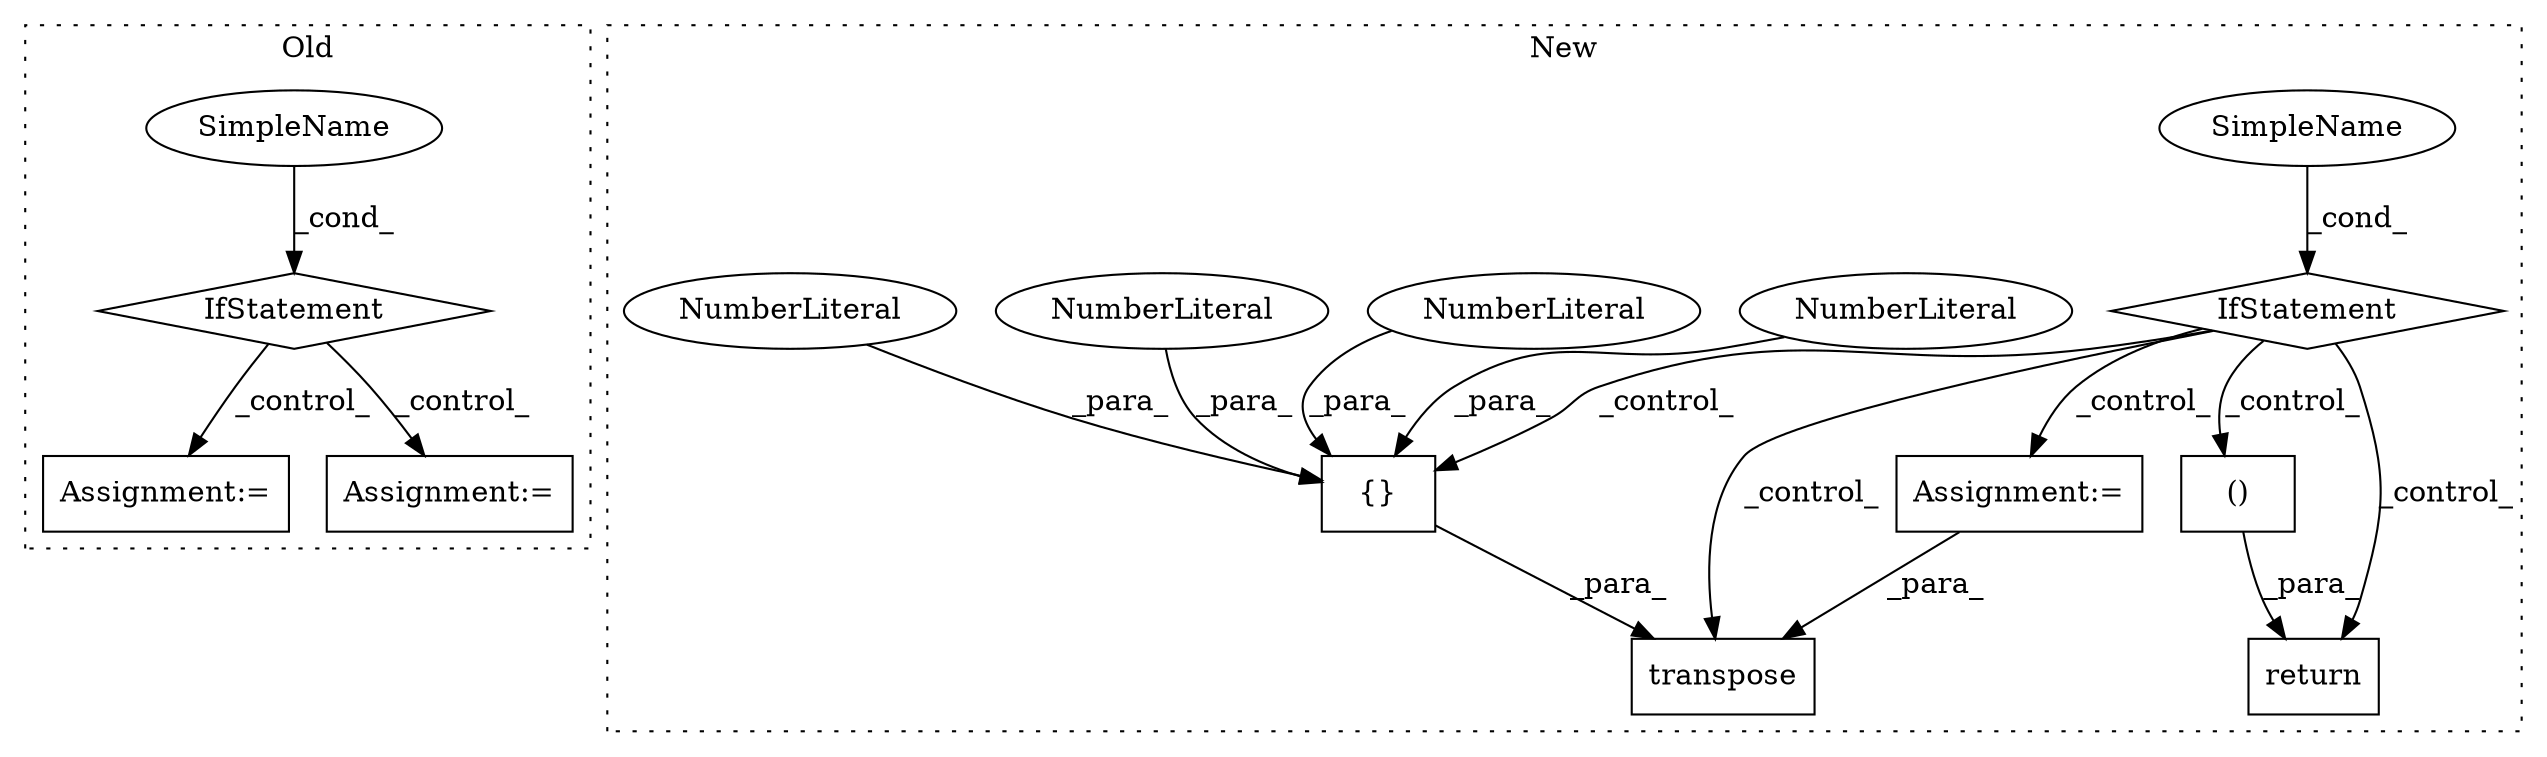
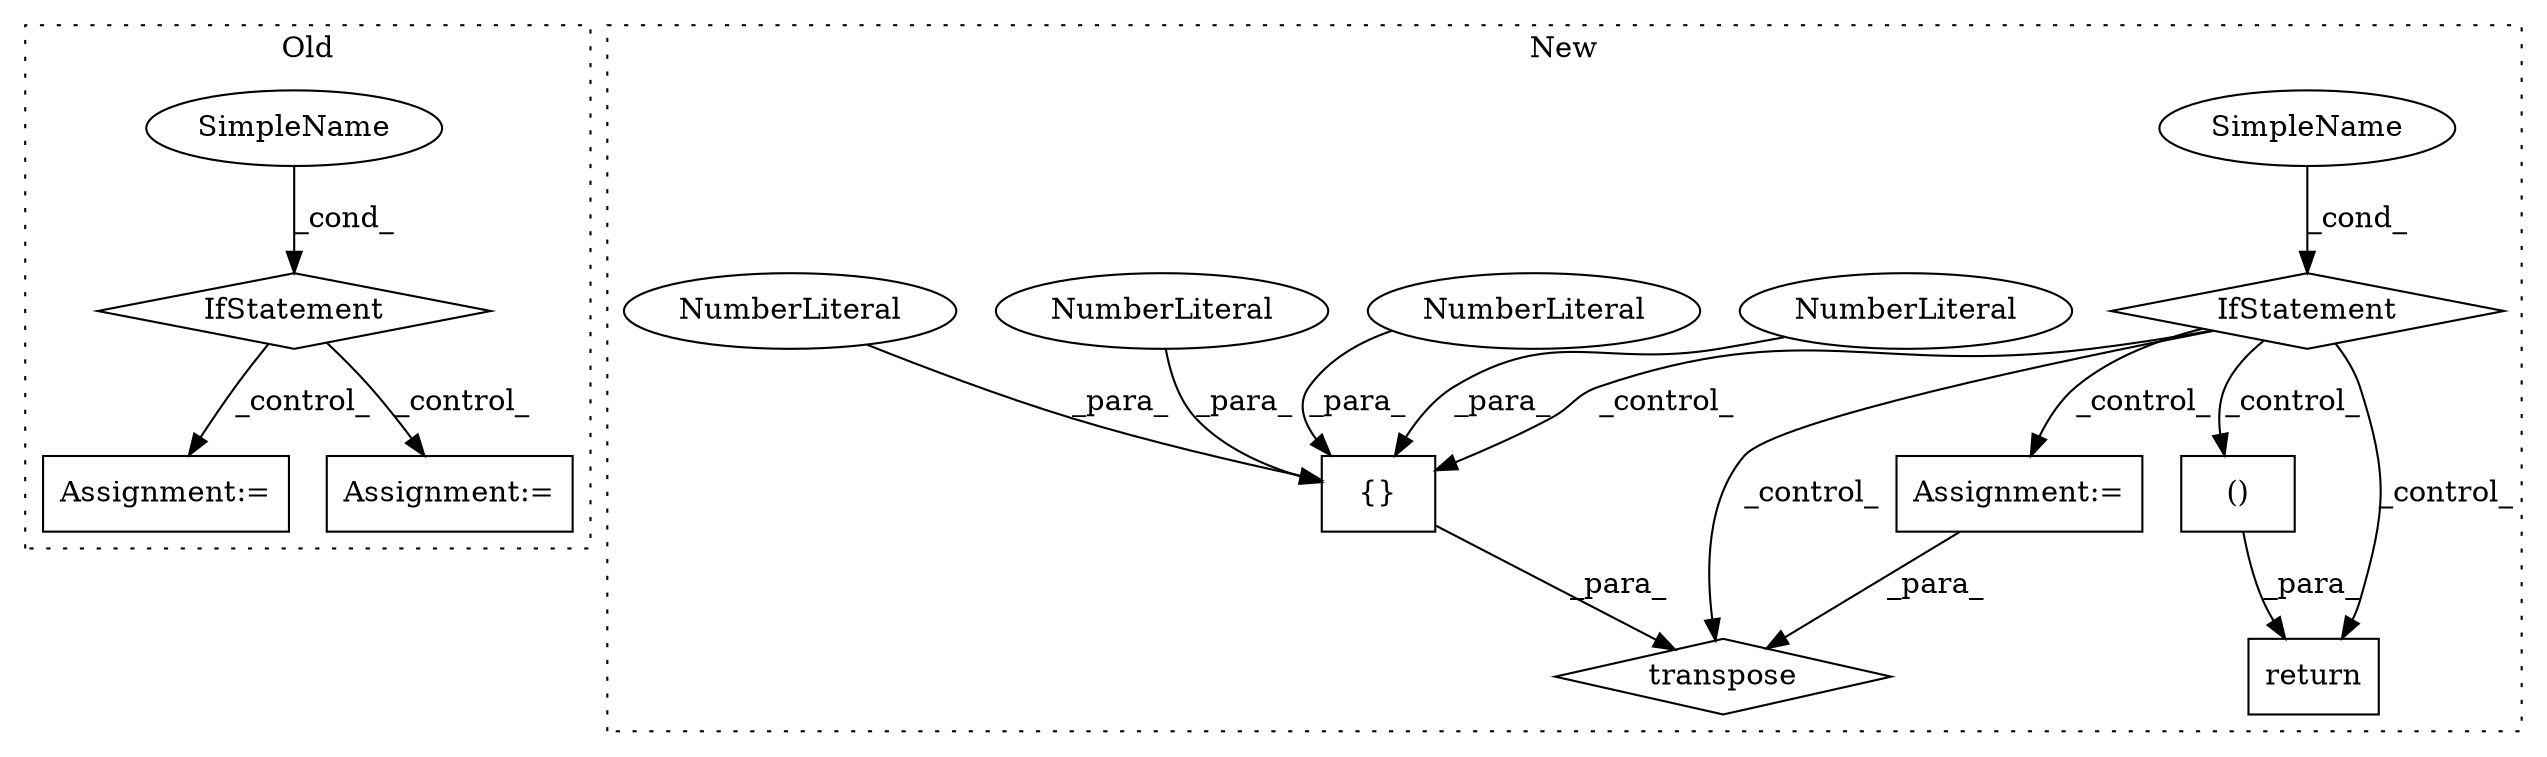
node "transpose": shape box -> diamond
